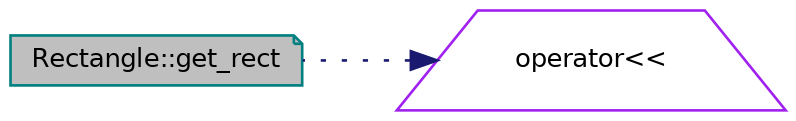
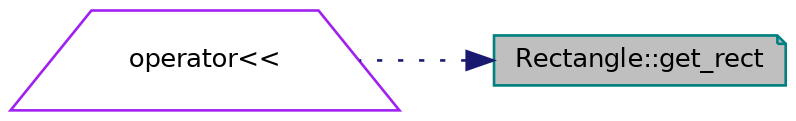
edge "Rectangle::get_rect" -> "operator<<": reversed
